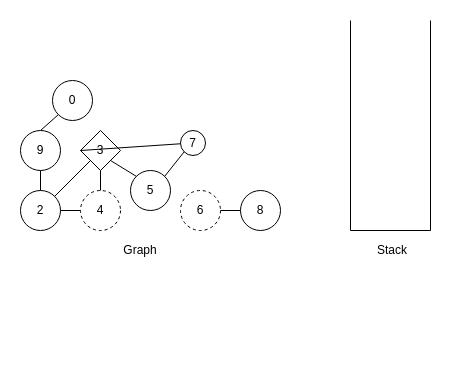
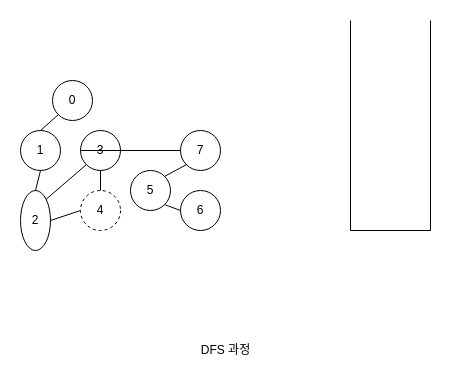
node "7": size 25x25 -> 40x40
node "9": label "9" -> "1"
node "3": shape diamond -> ellipse
edge "3" -- "5": removed
edge "5" -- "6": added
node "2": size 40x40 -> 30x60
node "6": style dashed -> solid
edge "6" -- "8": removed
node "8": removed
node "Graph": removed
node "Stack": removed
node "DFS 과정": added
